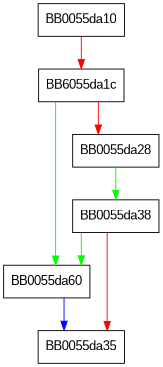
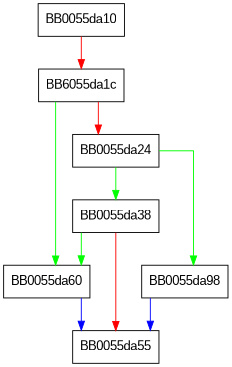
node "BB0055da28": label "BB0055da28" -> "BB0055da24"
node "BB0055da98": added
node "BB0055da35": label "BB0055da35" -> "BB0055da55"
